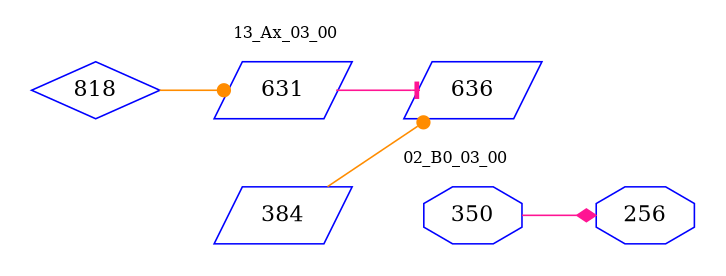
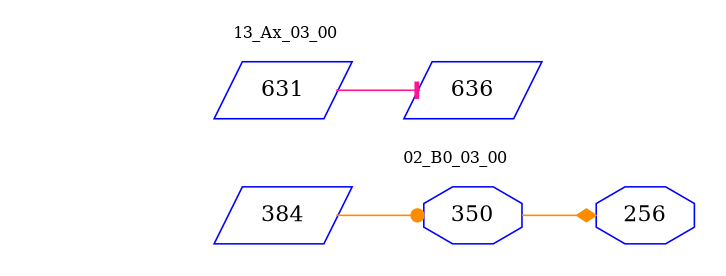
node "818": removed
edge "384" -> "636": now "384" -> "350"
edge "350" -> "256": color deeppink -> darkorange
